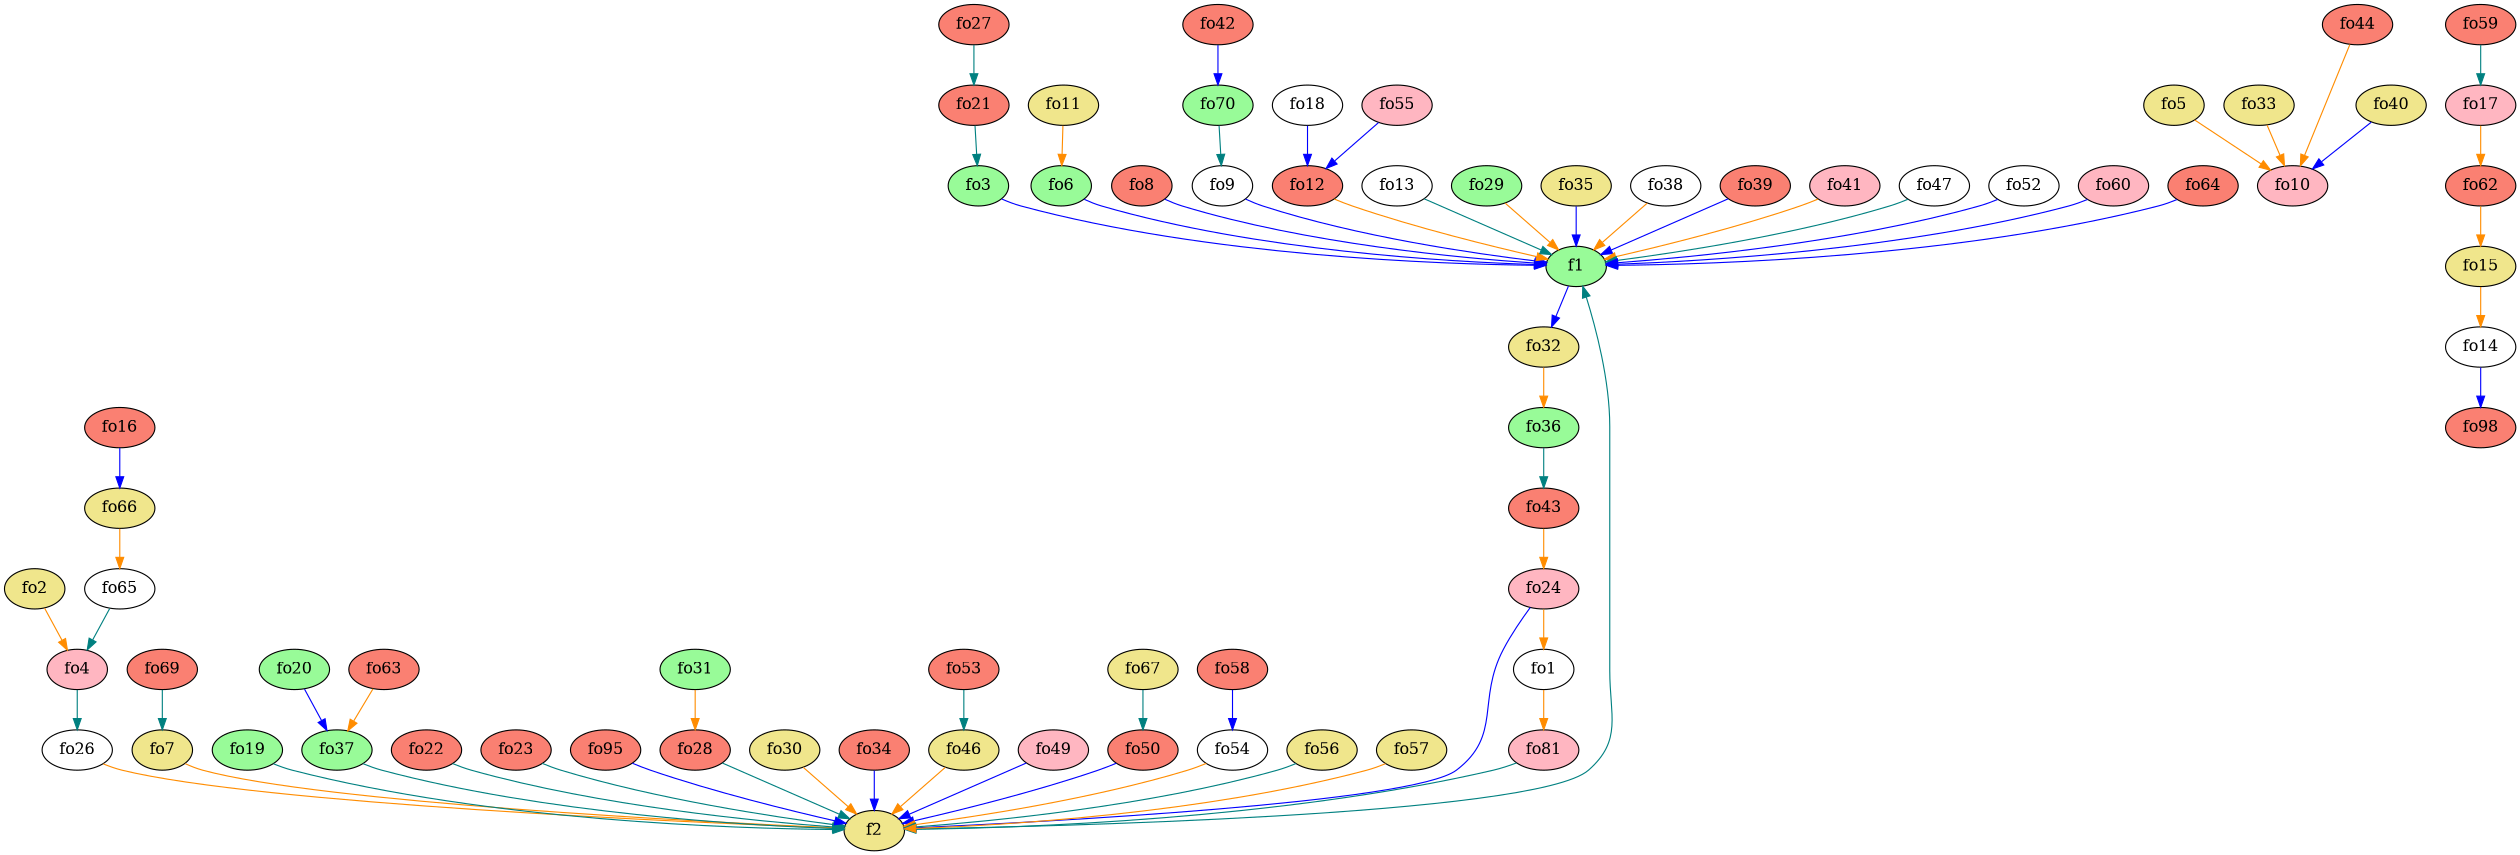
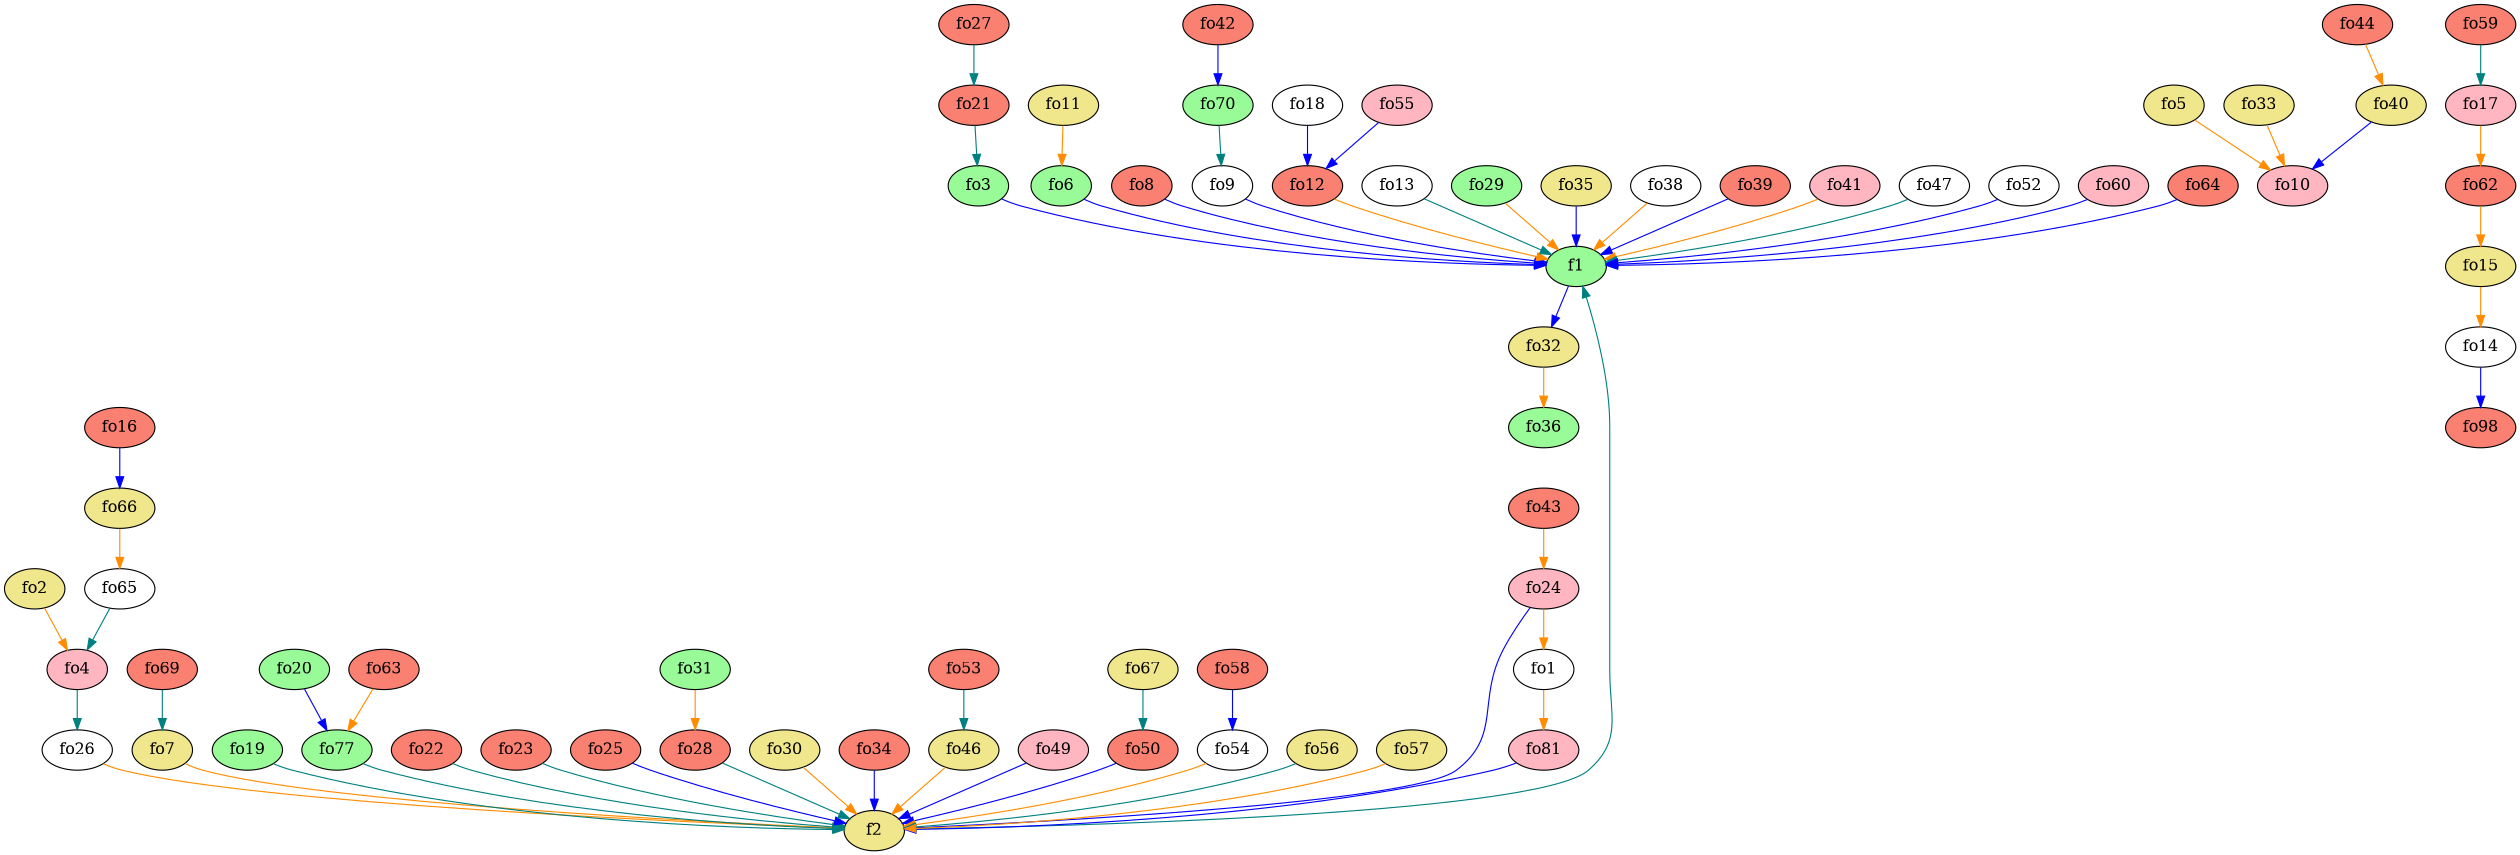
edge "fo44" -> "fo10": now "fo44" -> "fo40"
edge "fo36" -> "fo43": removed
node "fo37": label "fo37" -> "fo77"
node "fo95": label "fo95" -> "fo25"
edge "fo81" -> "f2": color teal -> blue
